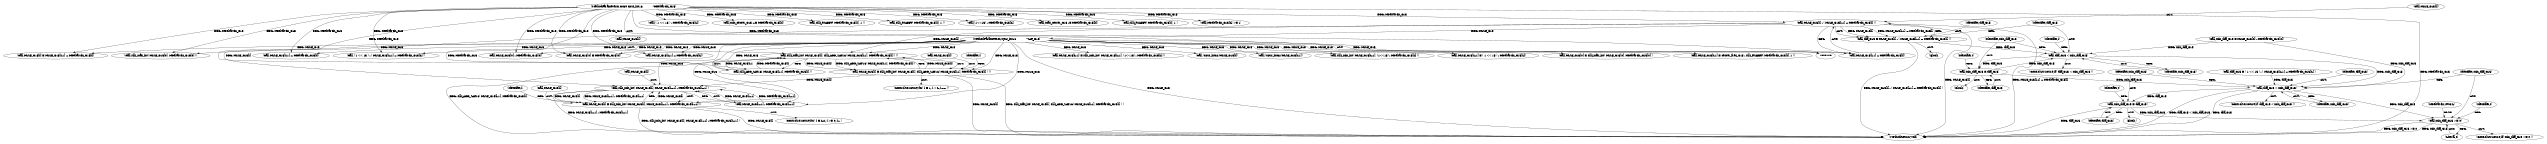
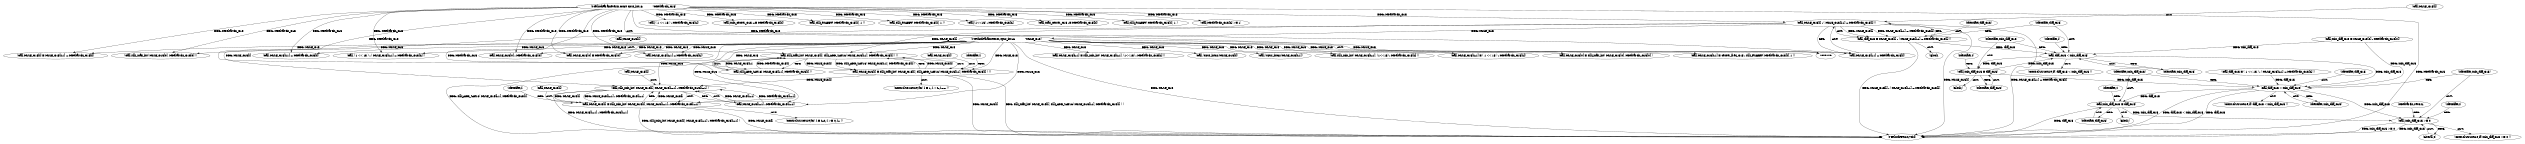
node "(MethodParameterIn,opus_int16            *SAT_Q15)": label "(MethodParameterIn,opus_int16            *SAT_Q15)" -> "(MethodParameterIn,opus_int16            *NLSF_Q15)"
edge "(NDeltaMin,return;)" -> "(Call,min_diff_Q15 >= 0)": label "NLSF: " -> "CFG: "
edge "(Call,min_diff_Q15 >= 0)" -> "(Literal,0)": label "CFG: " -> "DDG: "
